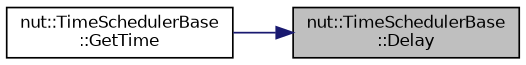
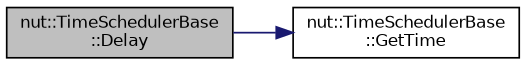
edge "nut::TimeSchedulerBase ::GetTime" -> "nut::TimeSchedulerBase ::Delay": reversed
